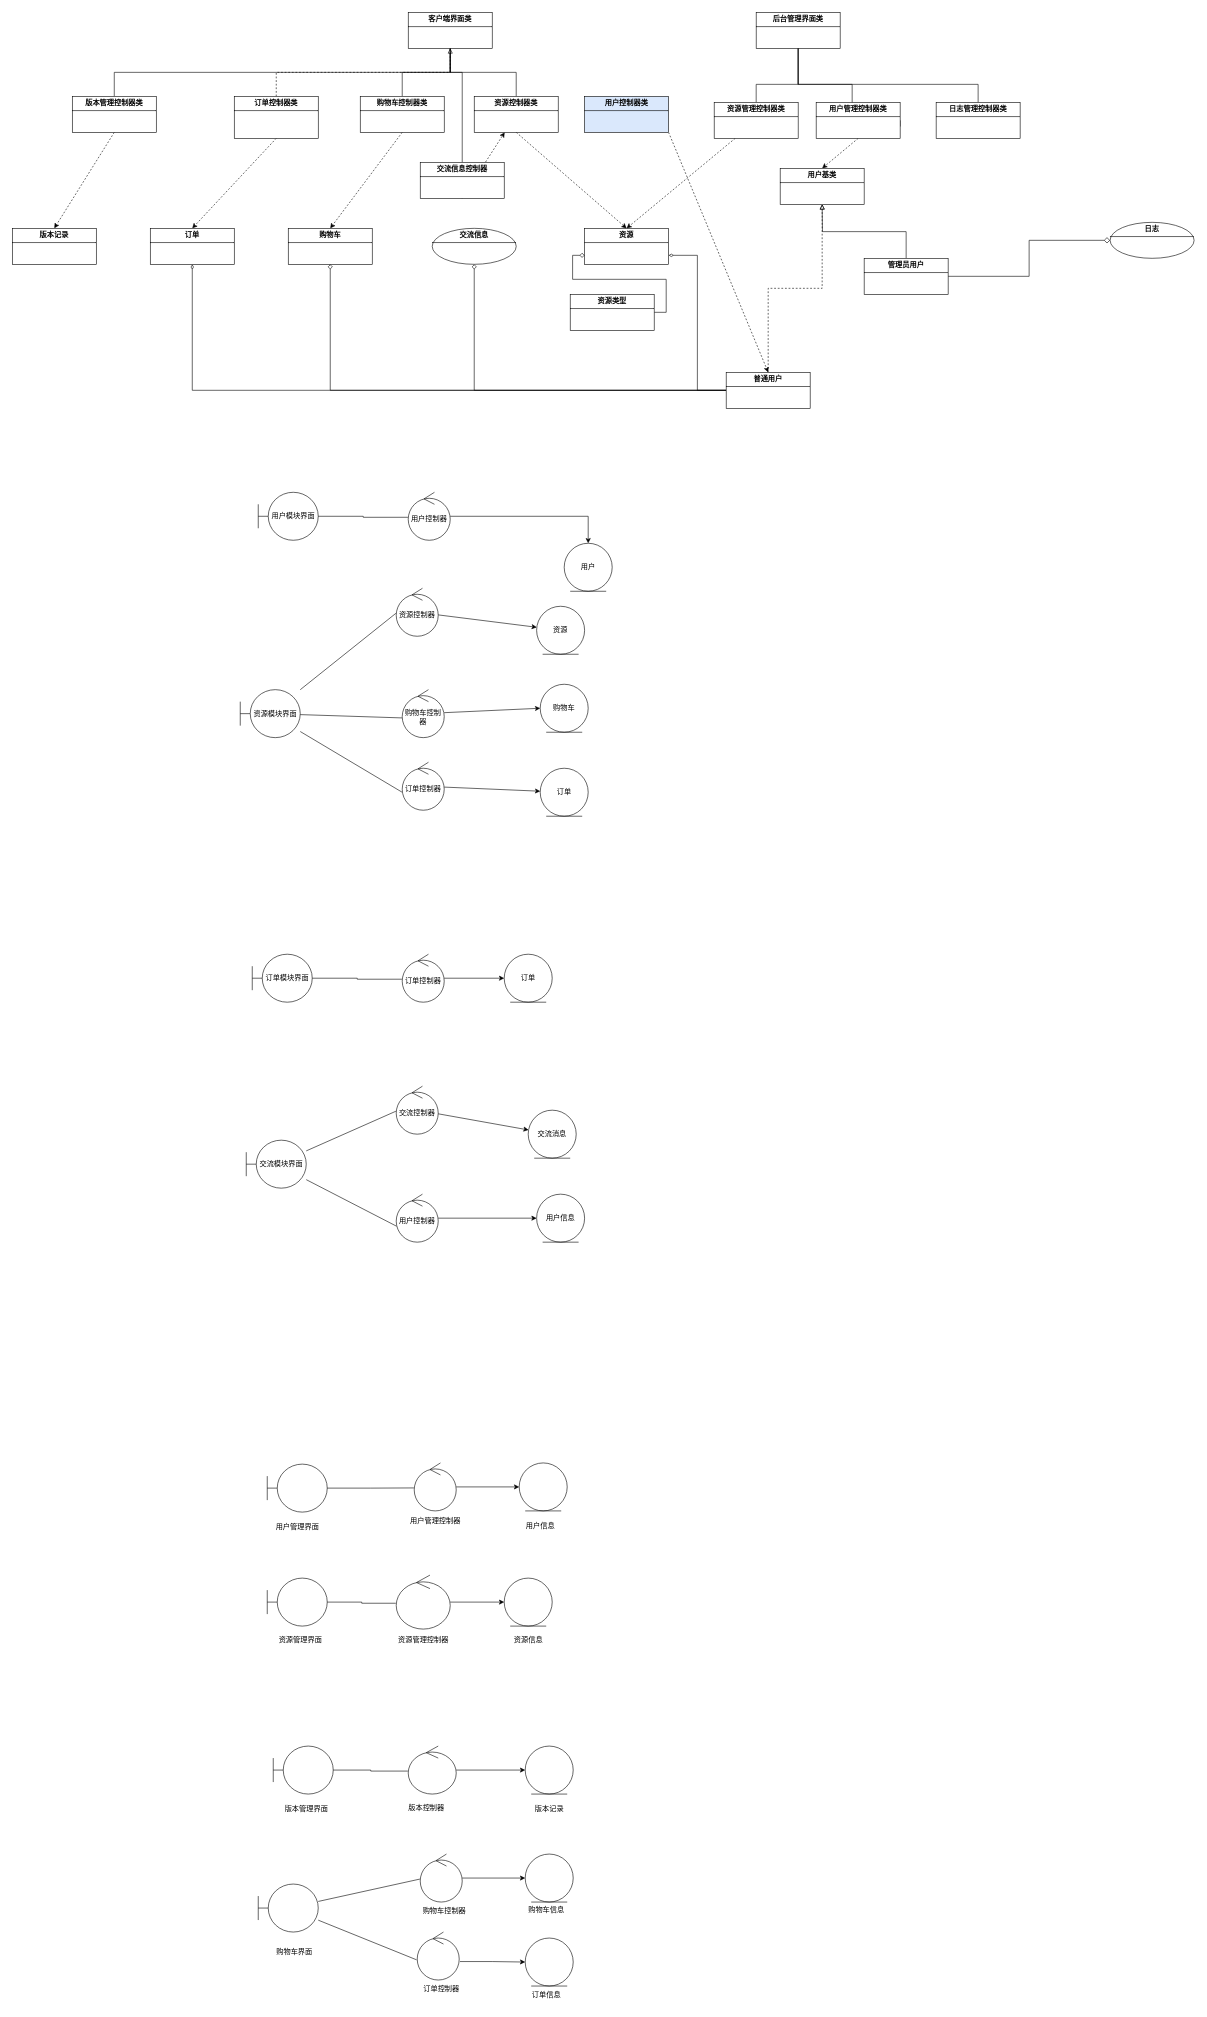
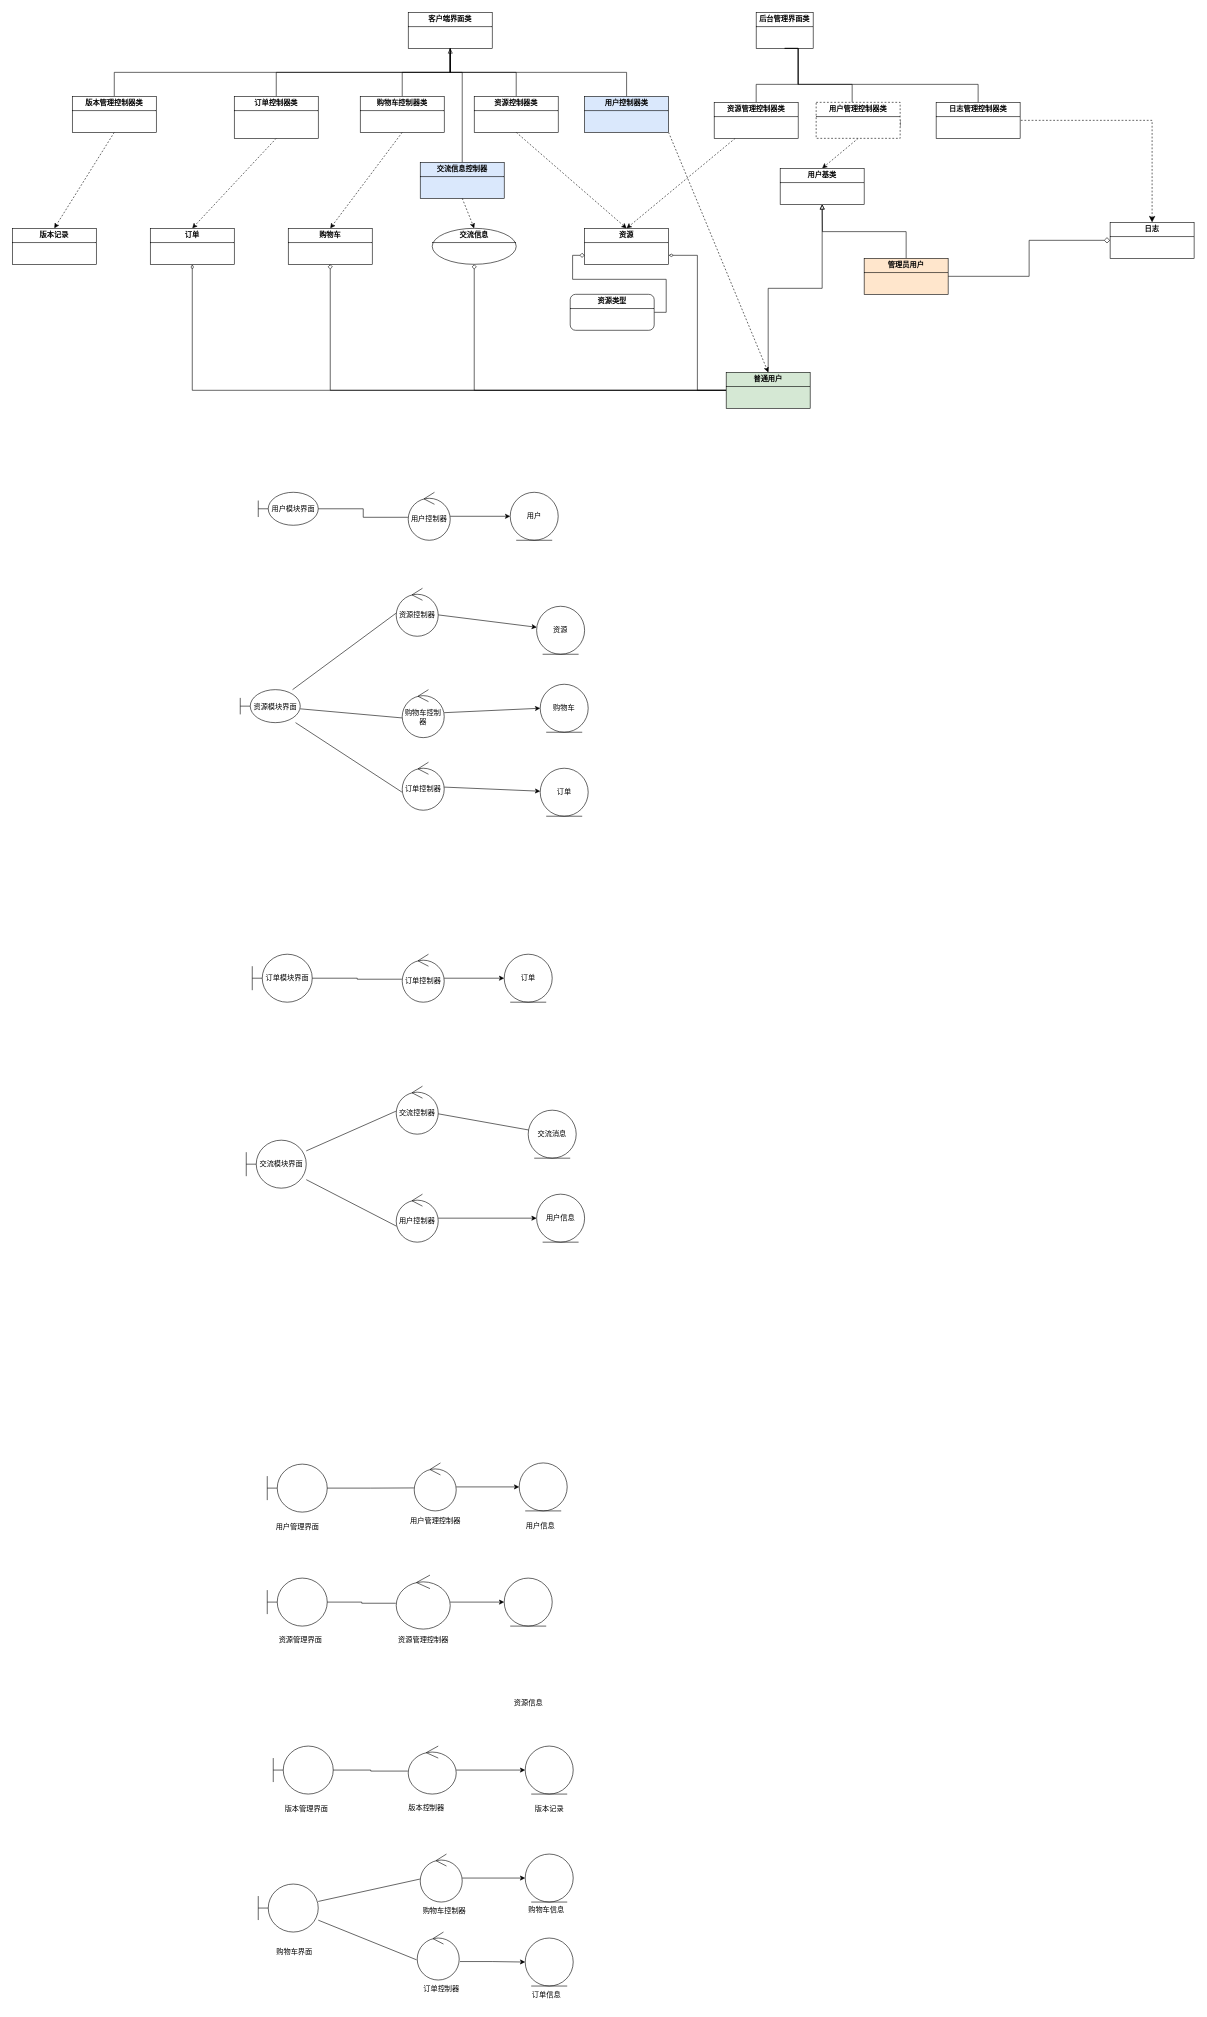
node "后台管理界面类": size 84x36 -> 57x36
edge "客户端界面类" -- "用户控制器类": added
edge "客户端界面类" -- "订单控制器类": style dashed -> solid
node "用户管理控制器类": style solid -> dashed
edge "日志管理控制器类" -> "日志": added
edge "交流信息控制器" -> "资源控制器类": now "交流信息控制器" -> "交流信息"
node "交流信息控制器": fillcolor #ffffff -> #dae8fc
node "日志": shape ellipse -> rectangle
node "管理员用户": fillcolor #ffffff -> #ffe6cc
edge "普通用户" -> "用户基类": style dashed -> solid
node "资源类型": shape rectangle -> rounded rectangle
node "普通用户": fillcolor #ffffff -> #d5e8d4
node "用户模块界面": size 60x48 -> 60x33
node "用户": moved (588, 567) -> (534, 516)
node "资源模块界面": size 60x48 -> 60x33
edge "交流控制器" -> "交流消息": arrowhead classic -> none
node "资源信息": moved (528, 1640) -> (528, 1703)
